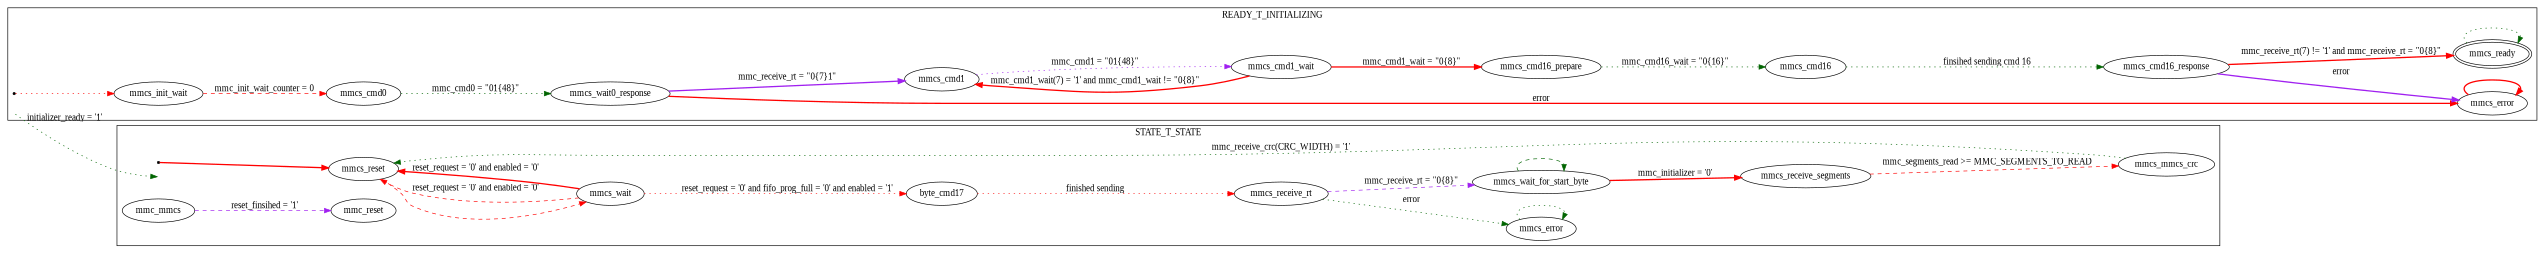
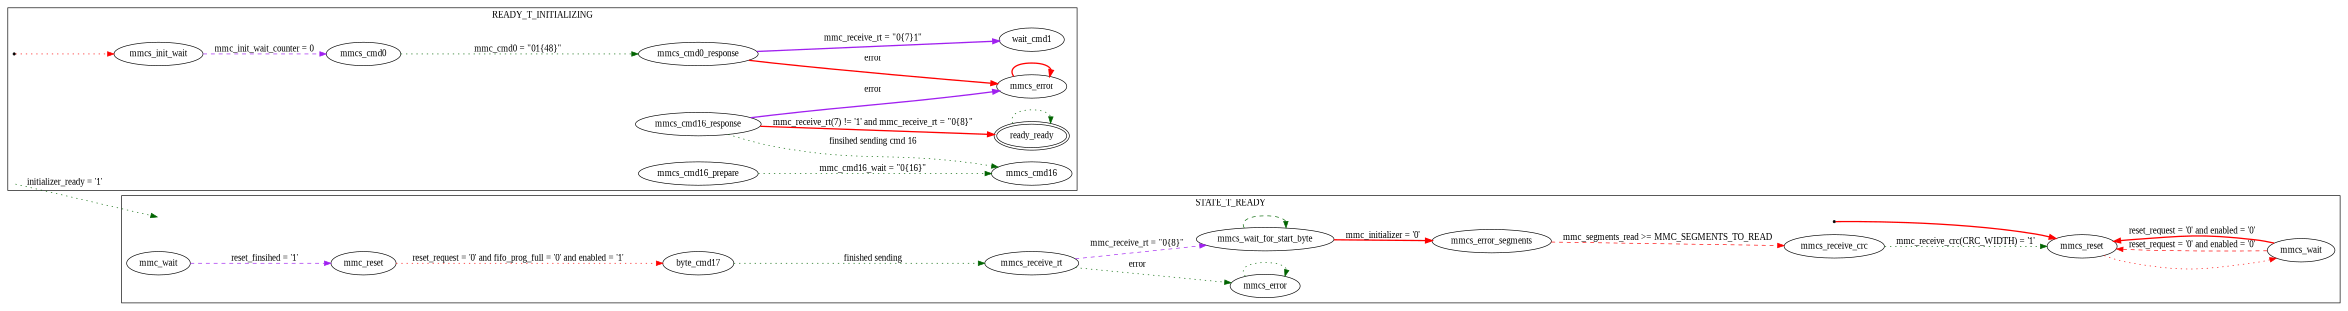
node "mmcs_ready": label "mmcs_ready" -> "ready_ready"
node "mmcs_cmd1_wait": removed
edge "mmcs_cmd16" -> "mmcs_cmd16_response": reversed
node "mmcs_cmd1": label "mmcs_cmd1" -> "wait_cmd1"
edge "mmcs_init_wait" -> "mmcs_cmd0": color red -> purple
node "mmcs_wait0_response": label "mmcs_wait0_response" -> "mmcs_cmd0_response"
cluster "STATE_T_STATE": label "STATE_T_STATE" -> "STATE_T_READY"
node "mmcs_mmcs_crc": label "mmcs_mmcs_crc" -> "mmcs_receive_crc"
node "mmcs_receive_segments": label "mmcs_receive_segments" -> "mmcs_error_segments"
edge "mmcs_wait" -> "byte_cmd17": now "mmc_reset" -> "byte_cmd17"
edge "byte_cmd17" -> "mmcs_receive_rt": color red -> darkgreen
node "mmc_mmcs": label "mmc_mmcs" -> "mmc_wait"
edge "mmcs_reset" -> "mmcs_wait": style dashed -> dotted
